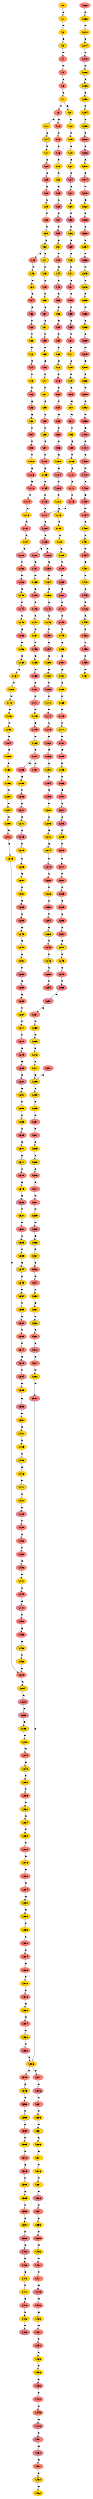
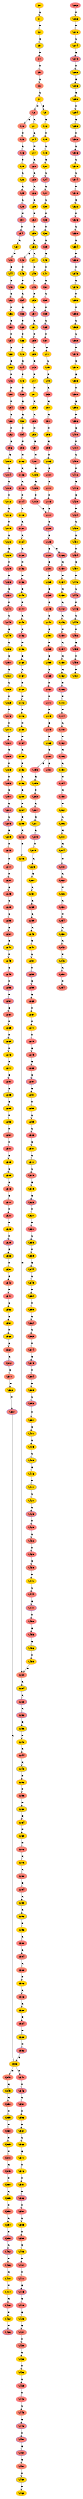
edge "S277" -> "S285": now "S277" -> "S281"
